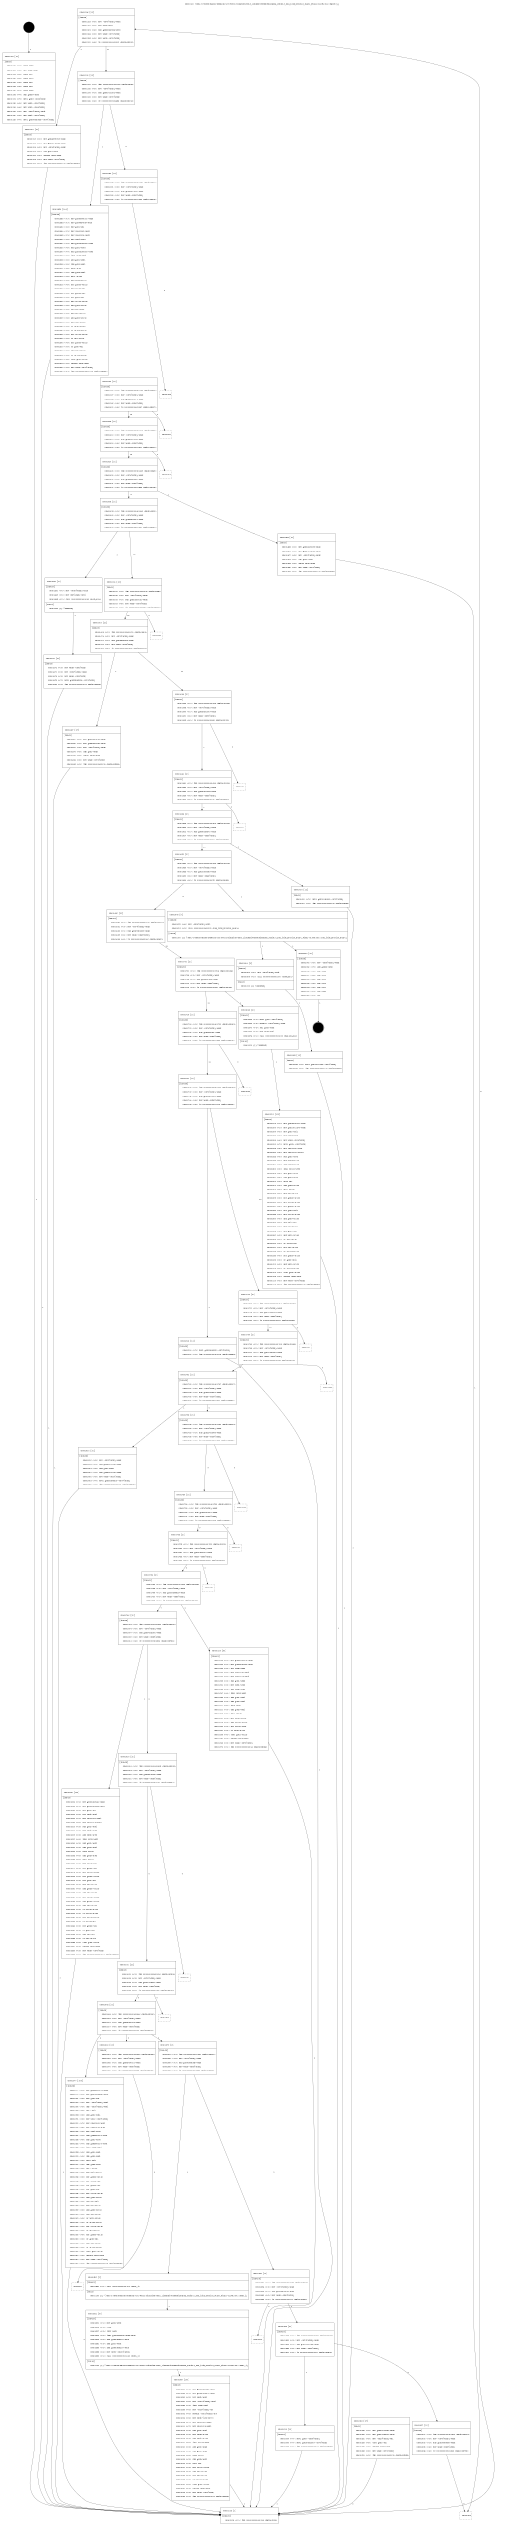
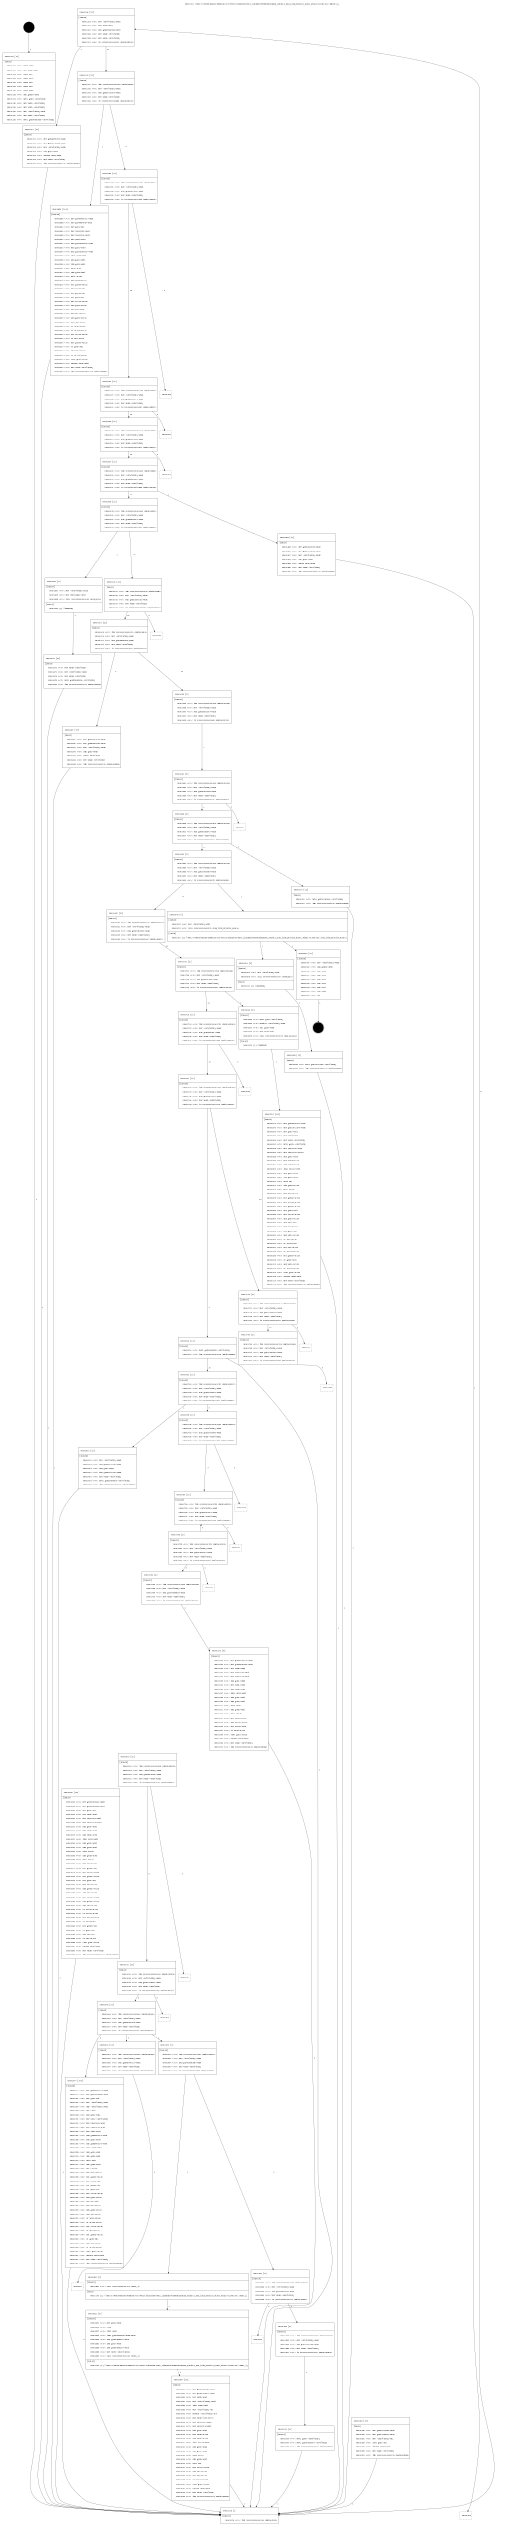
edge "0x4015dc [22]" -> "0x4015f2 [25]": added, label "18"
node "0x401aa2": removed
edge "0x401769 [25]" -> "0x401782 [25]": now "0x401c18 [12]" -> "0x401782 [25]"
edge "0x4017b4 [25]" -> "0x4017cd [25]": reversed
node "0x4017ff [25]": removed
node "0x4018c7 [25]": removed
